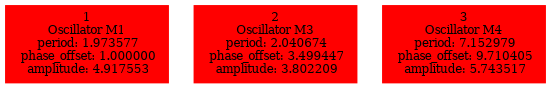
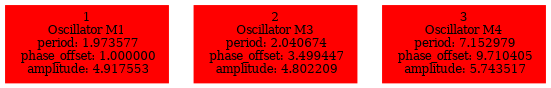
node "2": text "amplitude: 3.802209" -> "amplitude: 4.802209"
